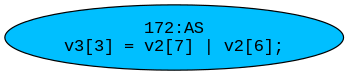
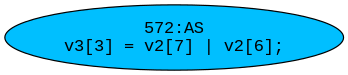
node "172:AS v3[3] = v2[7] | v2[6];": label "172:AS v3[3] = v2[7] | v2[6];" -> "572:AS v3[3] = v2[7] | v2[6];"
